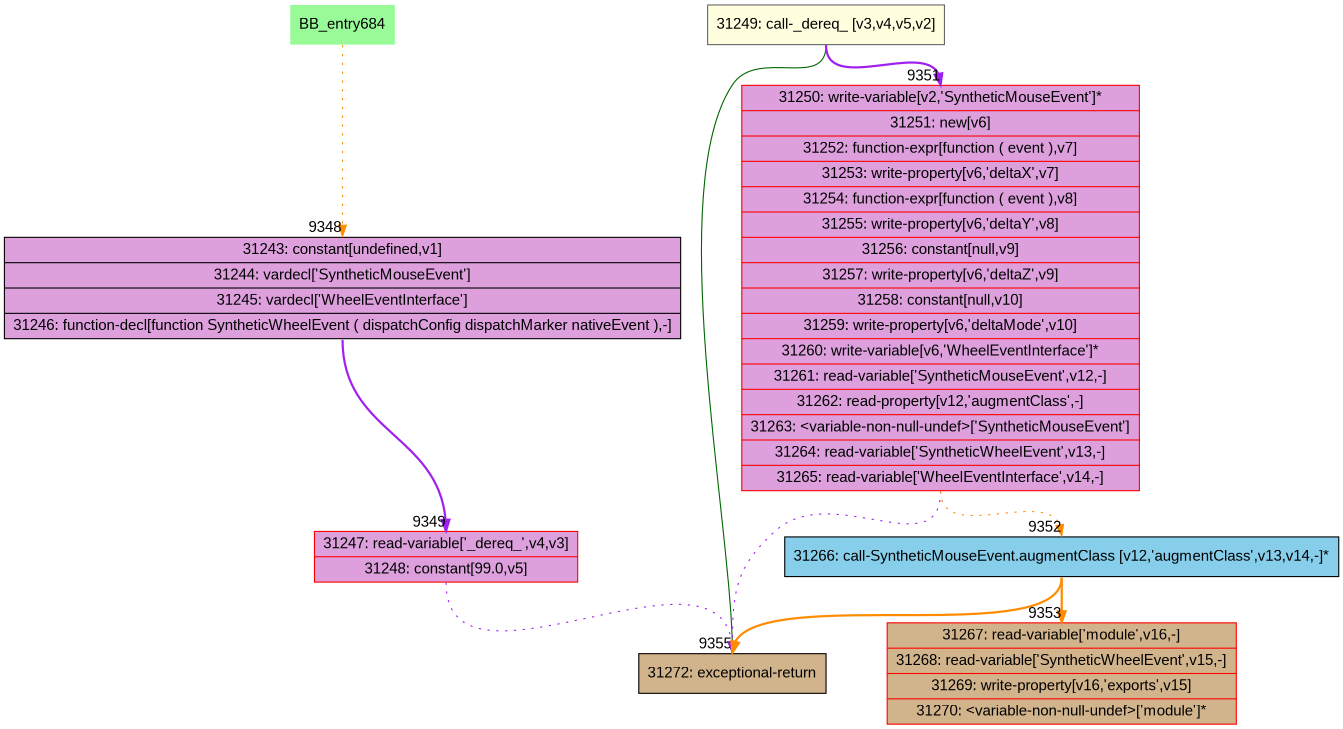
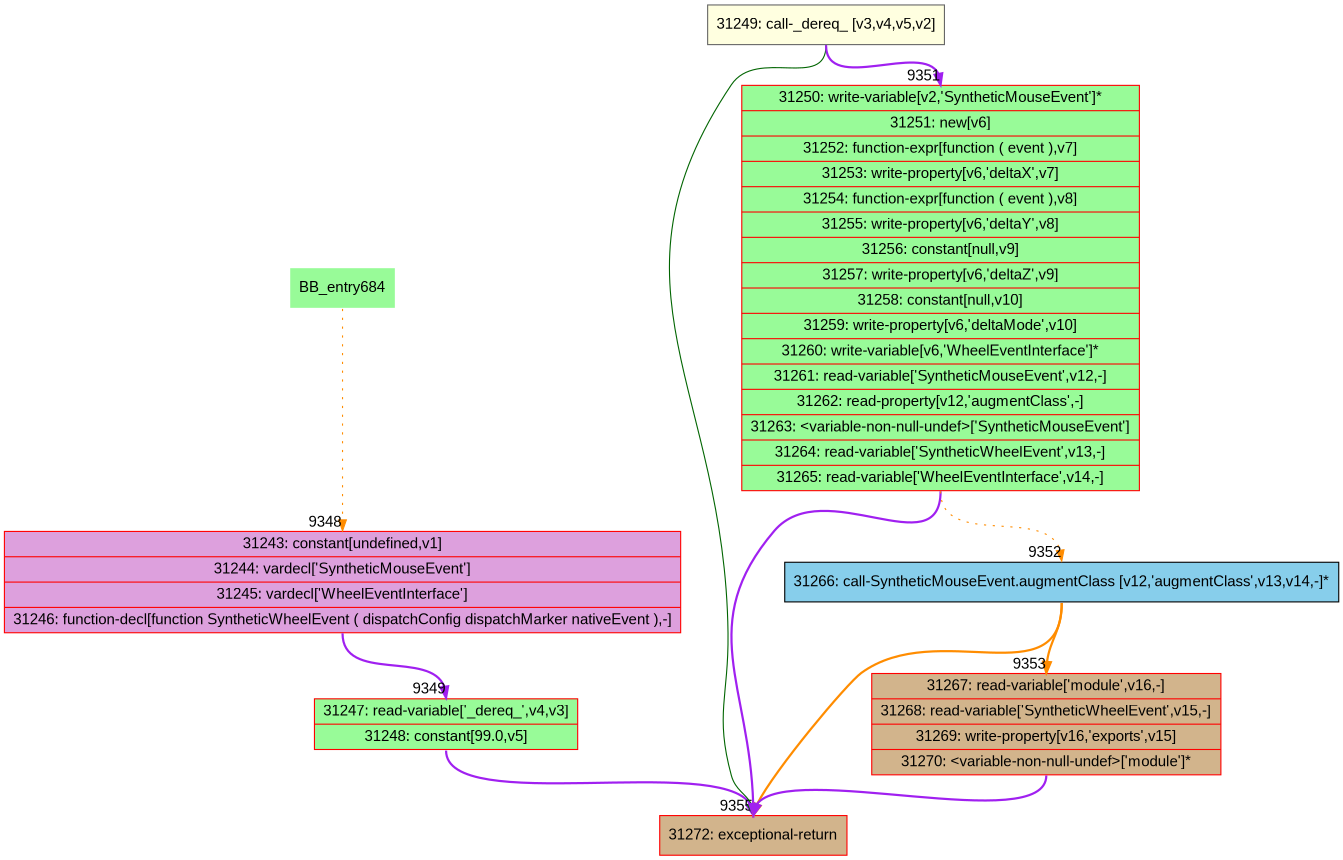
node "31243: constant[undefined,v1]": color black -> red
node "31250: write-variable[v2,'SyntheticMouseEvent']*": fillcolor plum -> palegreen
edge "31250: write-variable[v2,'SyntheticMouseEvent']*" -> "31272: exceptional-return": style dotted -> bold
node "31247: read-variable['_dereq_',v4,v3]": fillcolor plum -> palegreen
edge "31247: read-variable['_dereq_',v4,v3]" -> "31272: exceptional-return": style dotted -> bold
node "31272: exceptional-return": color black -> red
edge "31267: read-variable['module',v16,-]" -> "31272: exceptional-return": added
